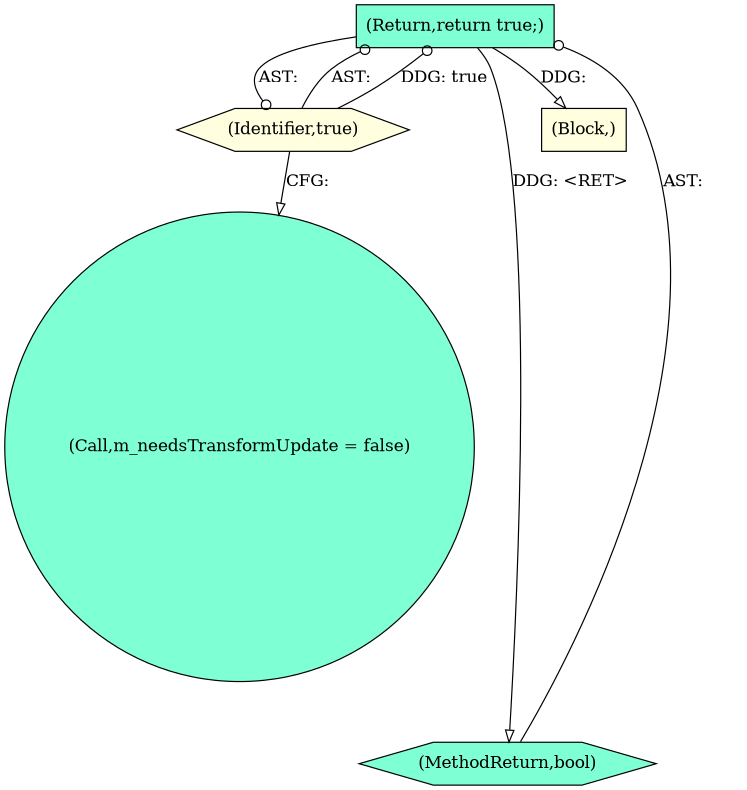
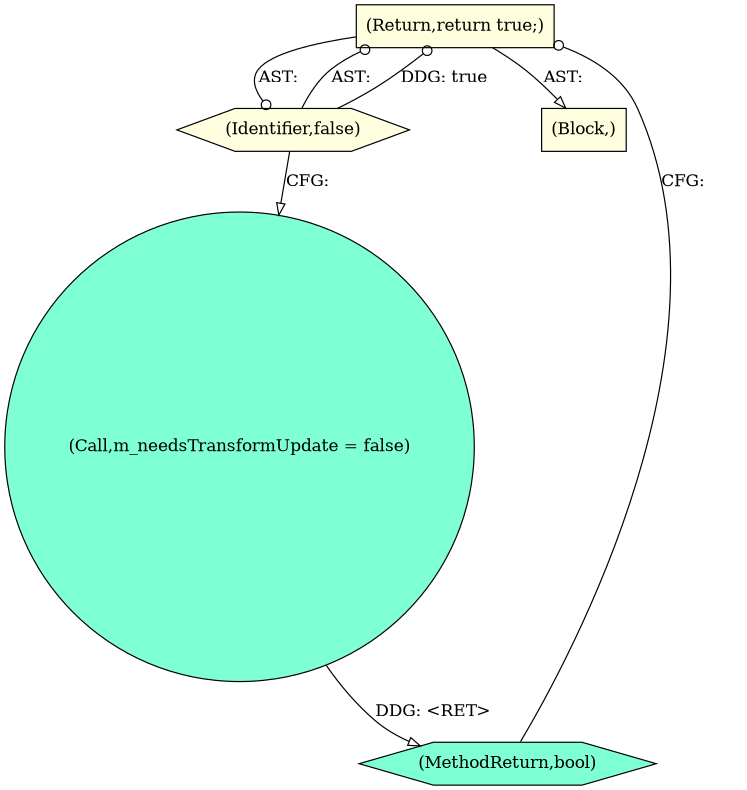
node "(Return,return true;)": fillcolor aquamarine -> lightyellow
edge "(Return,return true;)" -> "(Block,)": label "DDG: " -> "AST: "
node "(Identifier,true)": label "(Identifier,true)" -> "(Identifier,false)"
edge "(MethodReturn,bool)" -> "(Return,return true;)": label "AST: " -> "CFG: "
edge "(Return,return true;)" -> "(MethodReturn,bool)": now "(Call,m_needsTransformUpdate = false)" -> "(MethodReturn,bool)"
